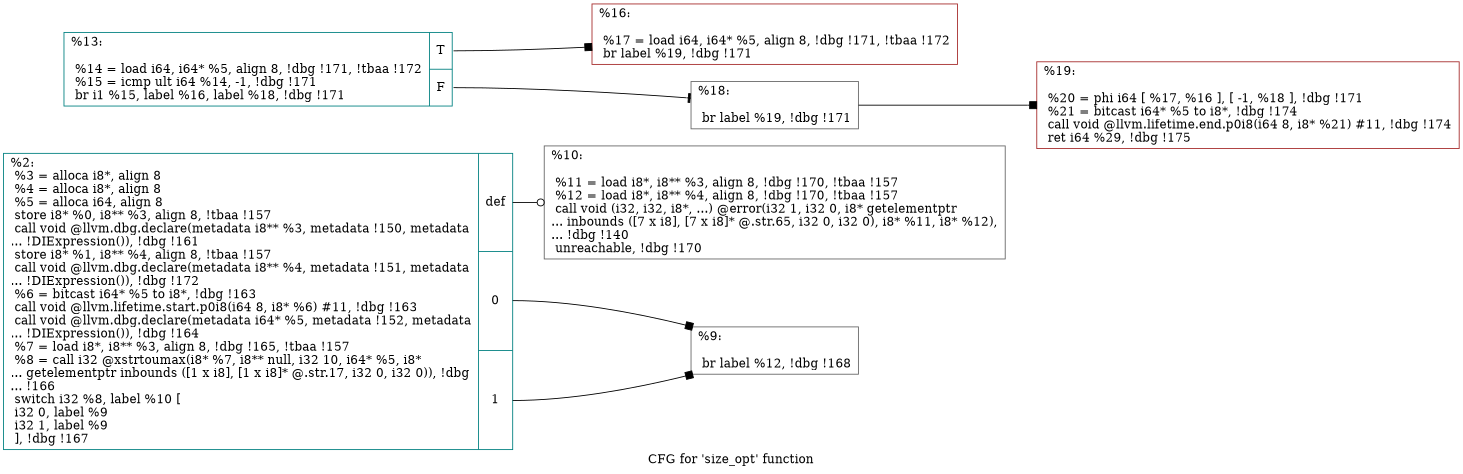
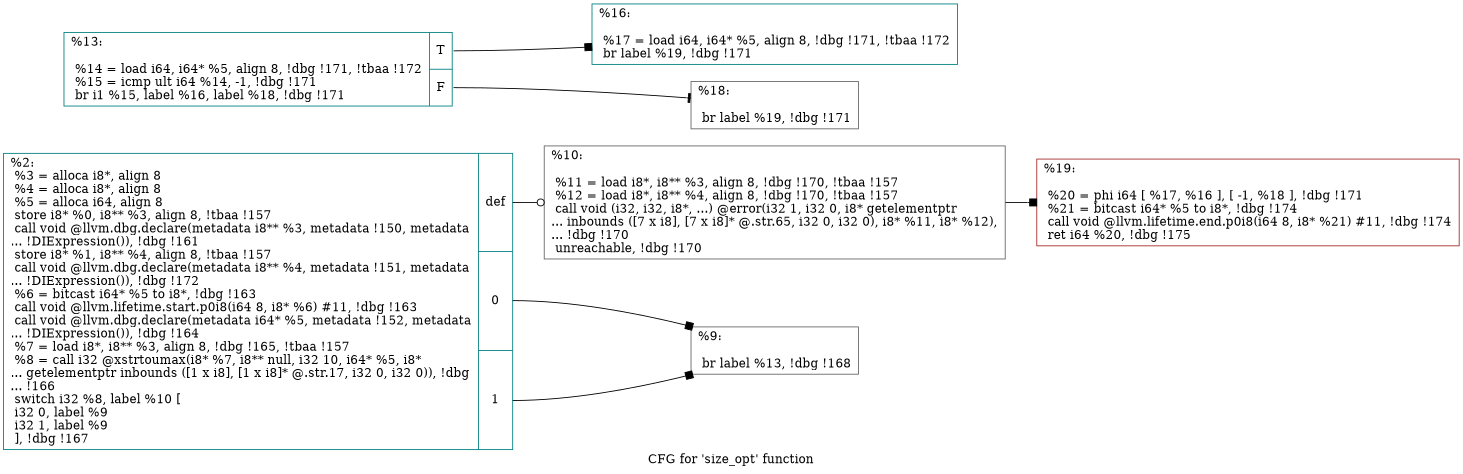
node "%16:": color brown -> teal
edge "%18:" -> "%19:": now "%10:" -> "%19:"
node "%19:": text "ret i64 %29, !dbg !175" -> "ret i64 %20, !dbg !175"
node "%10:": text "... !dbg !140" -> "... !dbg !170"
node "%9:": text "br label %12, !dbg !168" -> "br label %13, !dbg !168"
